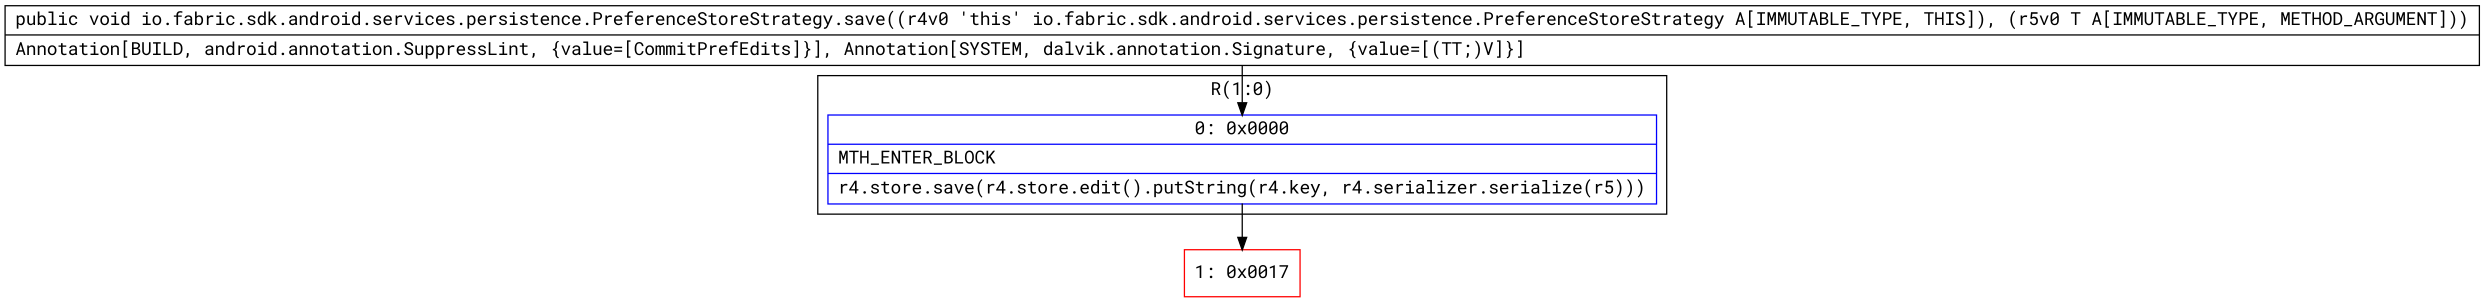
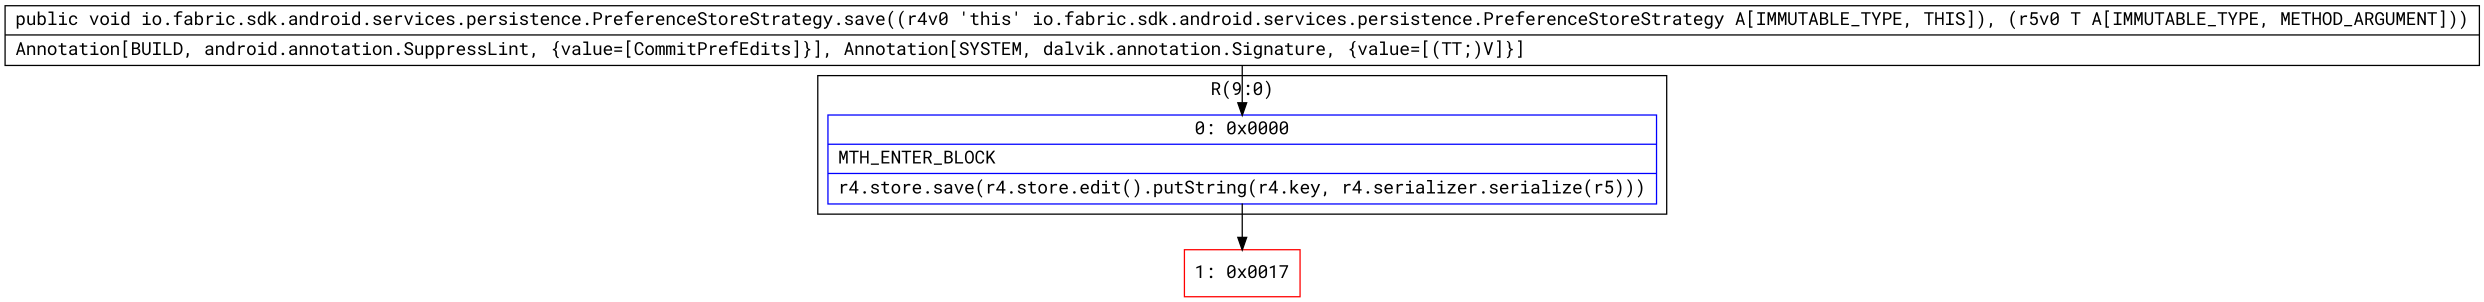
cluster "R(1:0)": label "R(1:0)" -> "R(9:0)"
